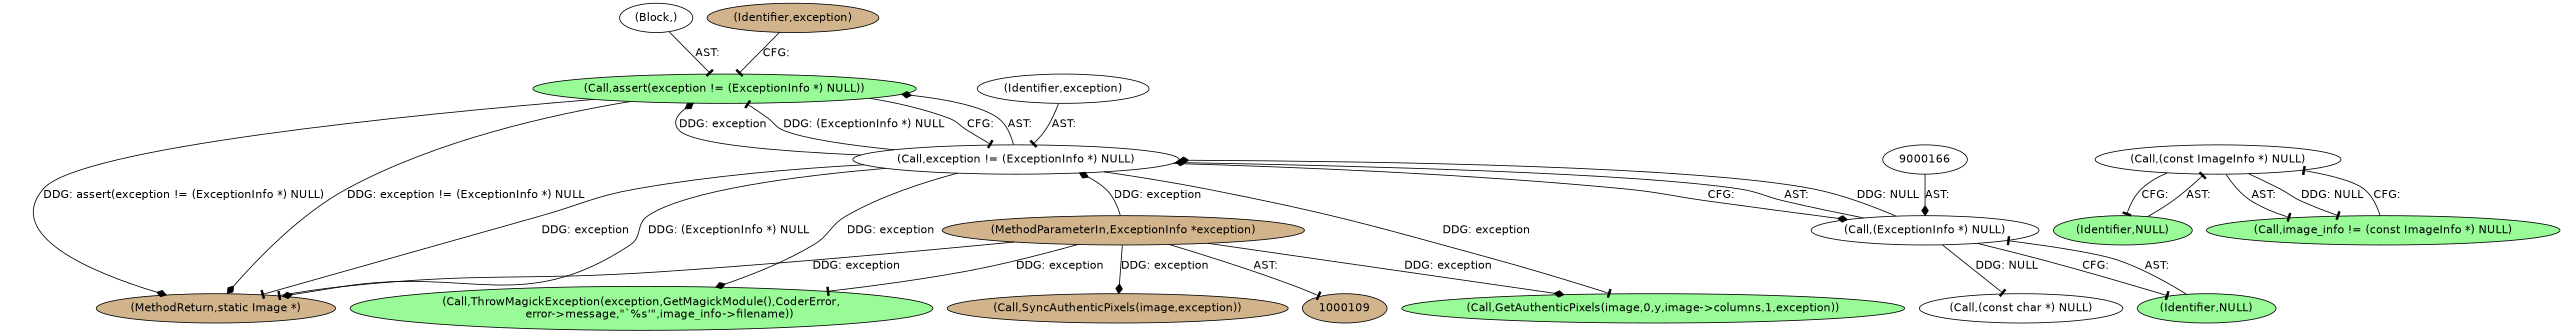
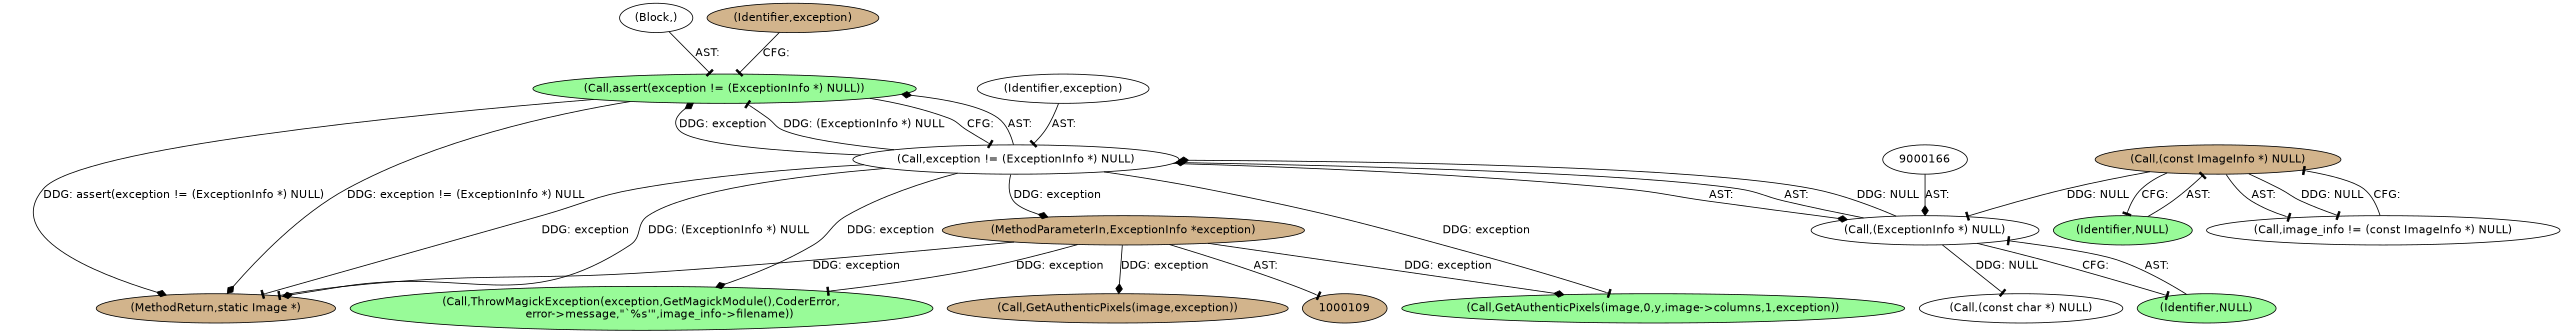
node "(Call,(const ImageInfo *) NULL)": fillcolor white -> tan
edge "(Call,(const ImageInfo *) NULL)" -> "(Call,(ExceptionInfo *) NULL)": added, label "DDG: NULL"
edge "(MethodParameterIn,ExceptionInfo *exception)" -> "(Call,exception != (ExceptionInfo *) NULL)": reversed
edge "(Call,exception != (ExceptionInfo *) NULL)" -> "(Call,(ExceptionInfo *) NULL)": label "CFG: " -> "AST: "
node "(Call,image_info != (const ImageInfo *) NULL)": fillcolor palegreen -> white
node "(Call,SyncAuthenticPixels(image,exception))": label "(Call,SyncAuthenticPixels(image,exception))" -> "(Call,GetAuthenticPixels(image,exception))"
